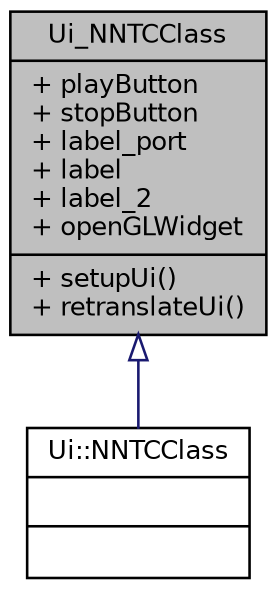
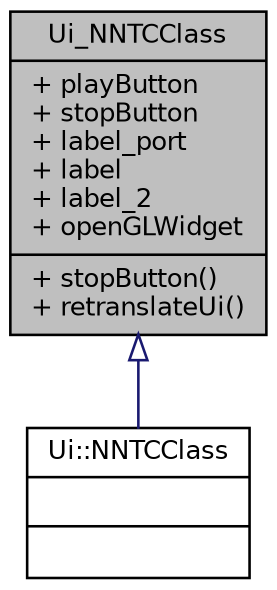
node "Ui_NNTCClass": text "+ setupUi()" -> "+ stopButton()"
